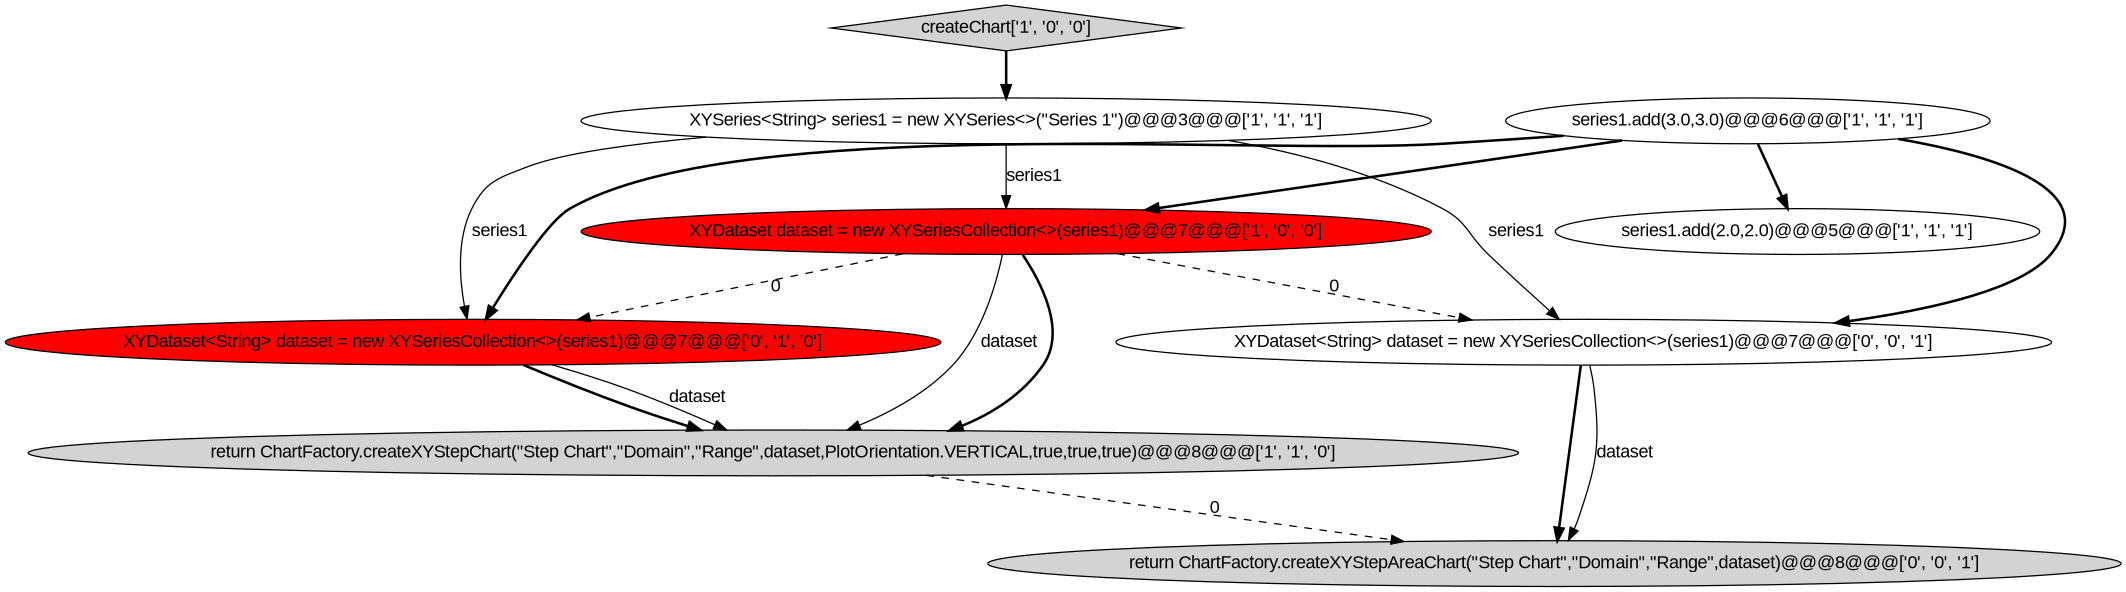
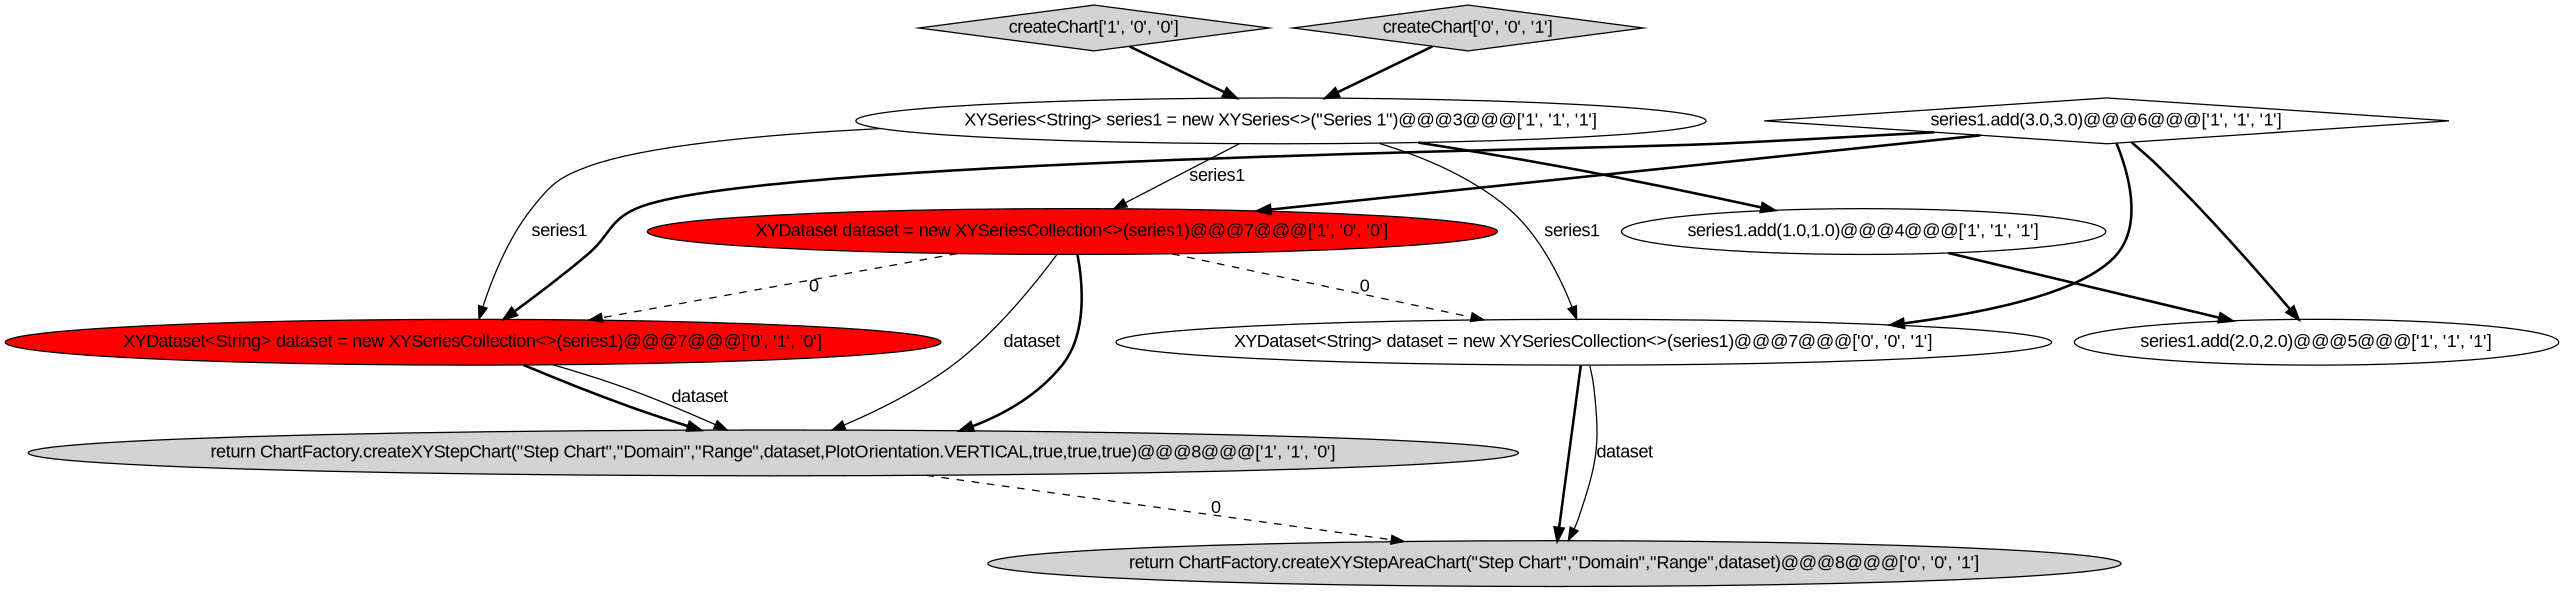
node "createChart['0', '0', '1']": added
node "series1.add(3.0,3.0)@@@6@@@['1', '1', '1']": shape ellipse -> diamond
node "series1.add(1.0,1.0)@@@4@@@['1', '1', '1']": added
